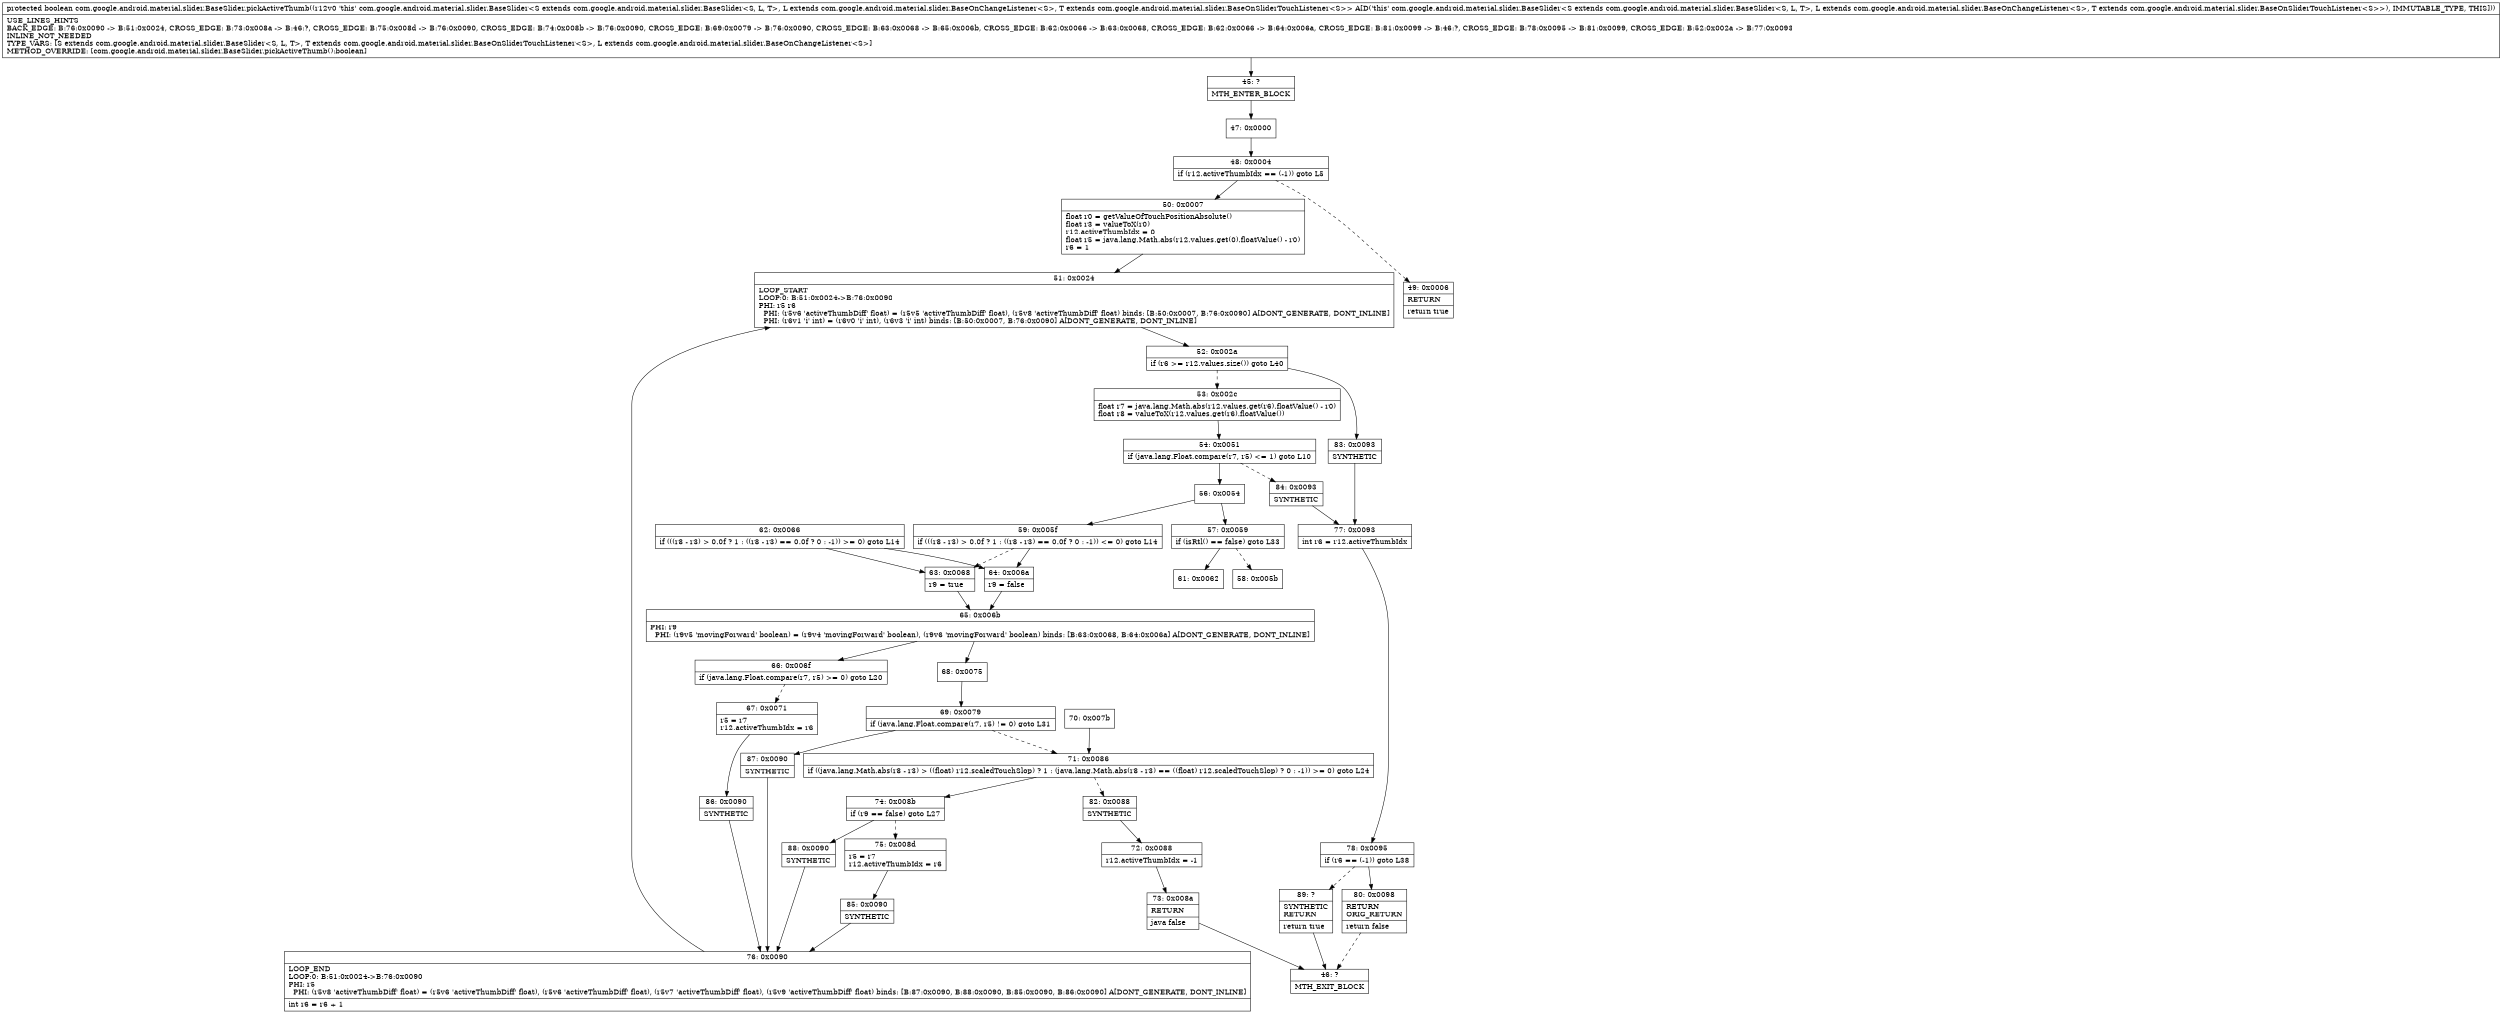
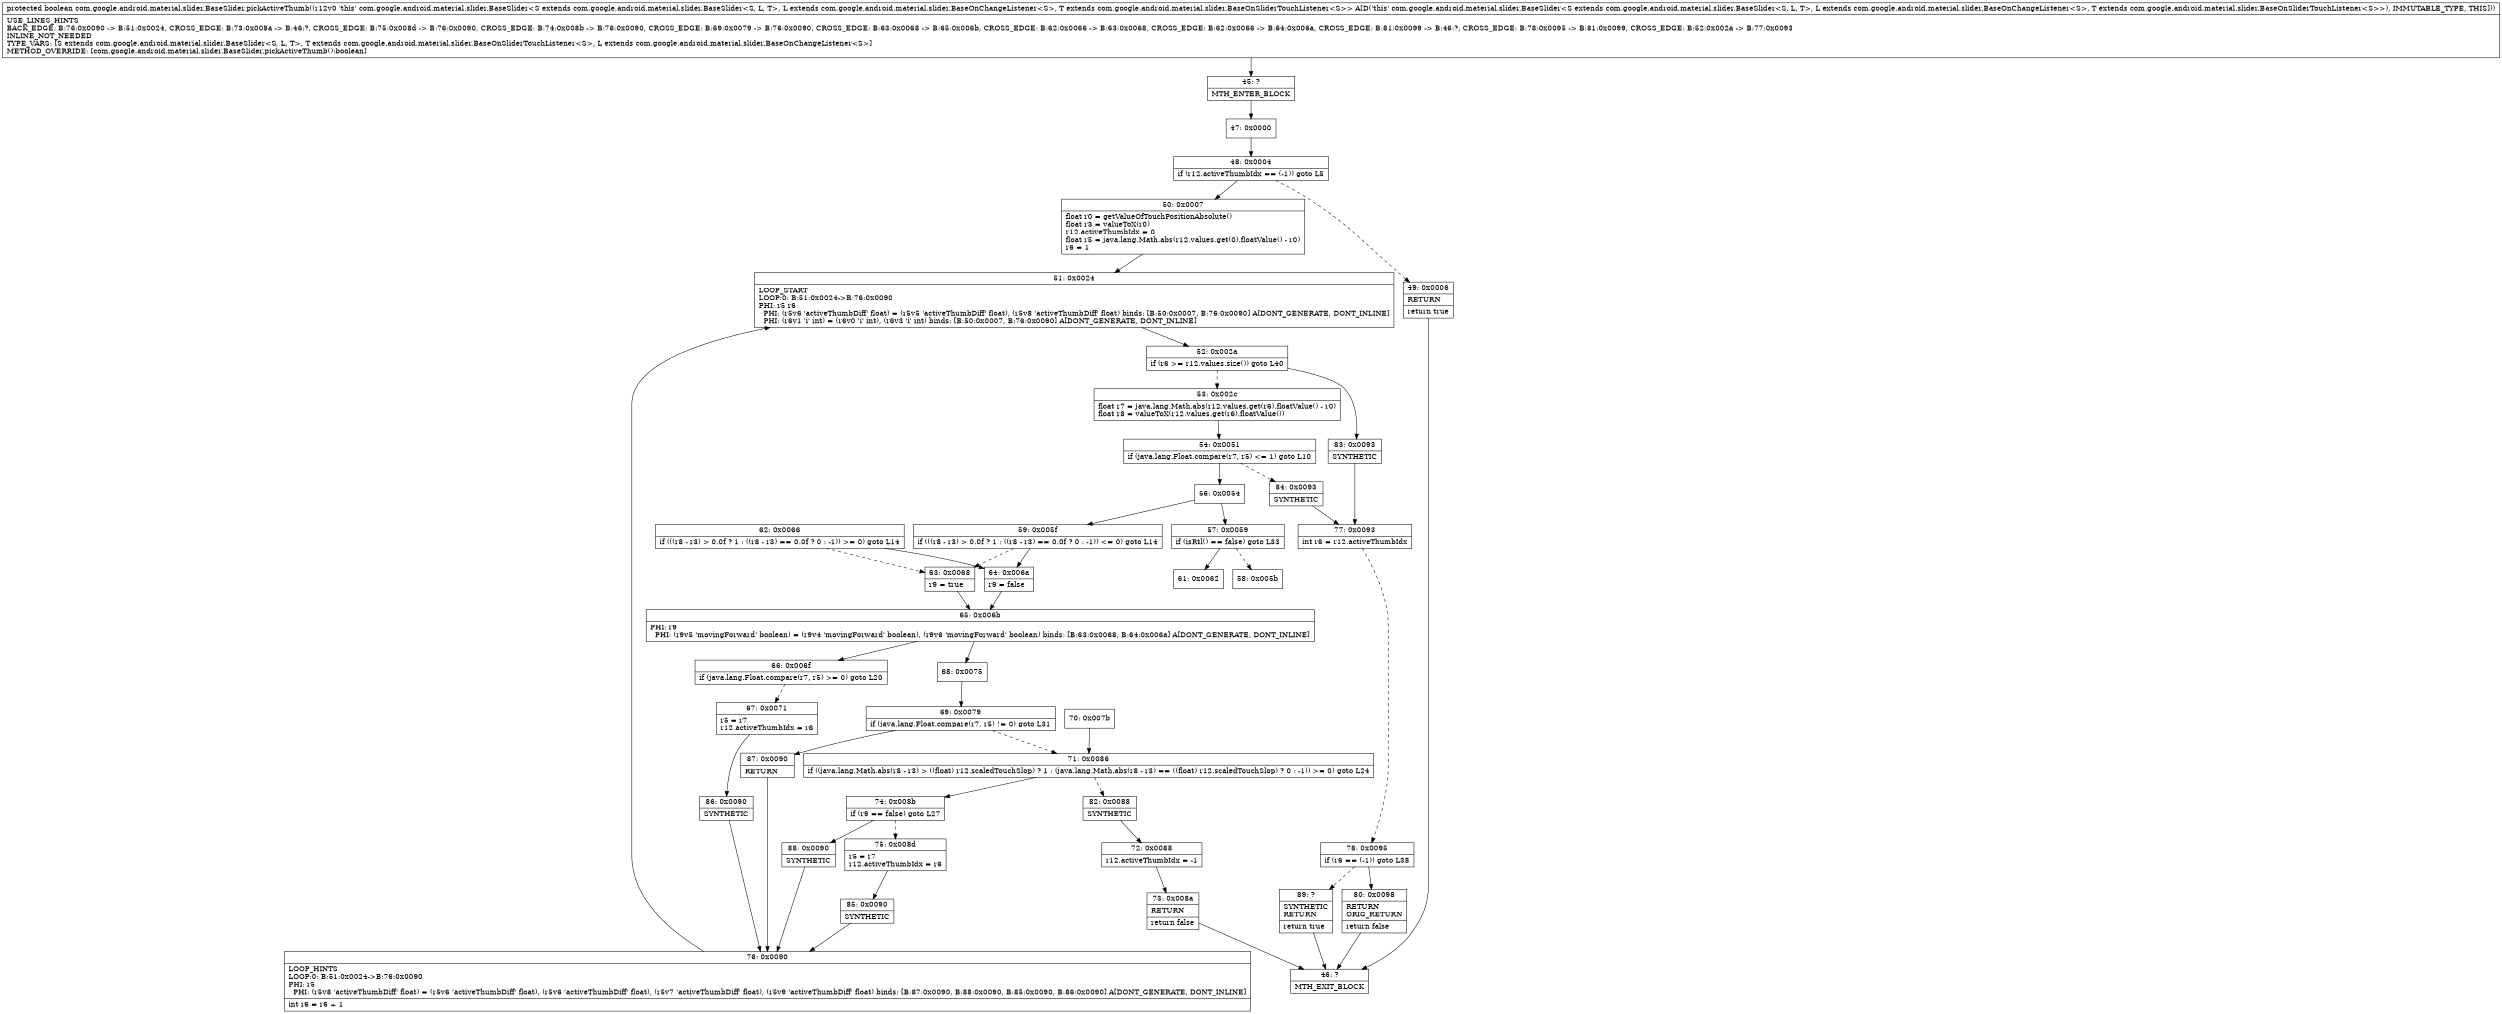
edge "62: 0x0066" -> "63: 0x0068": style solid -> dashed
edge "49: 0x0006" -> "46: ?": added
edge "77: 0x0093" -> "78: 0x0095": style solid -> dashed
node "87: 0x0090": text "SYNTHETIC" -> "RETURN"
node "73: 0x008a": text "java false" -> "return false"
edge "80: 0x0098" -> "46: ?": style dashed -> solid
node "76: 0x0090": text "LOOP_END" -> "LOOP_HINTS"
